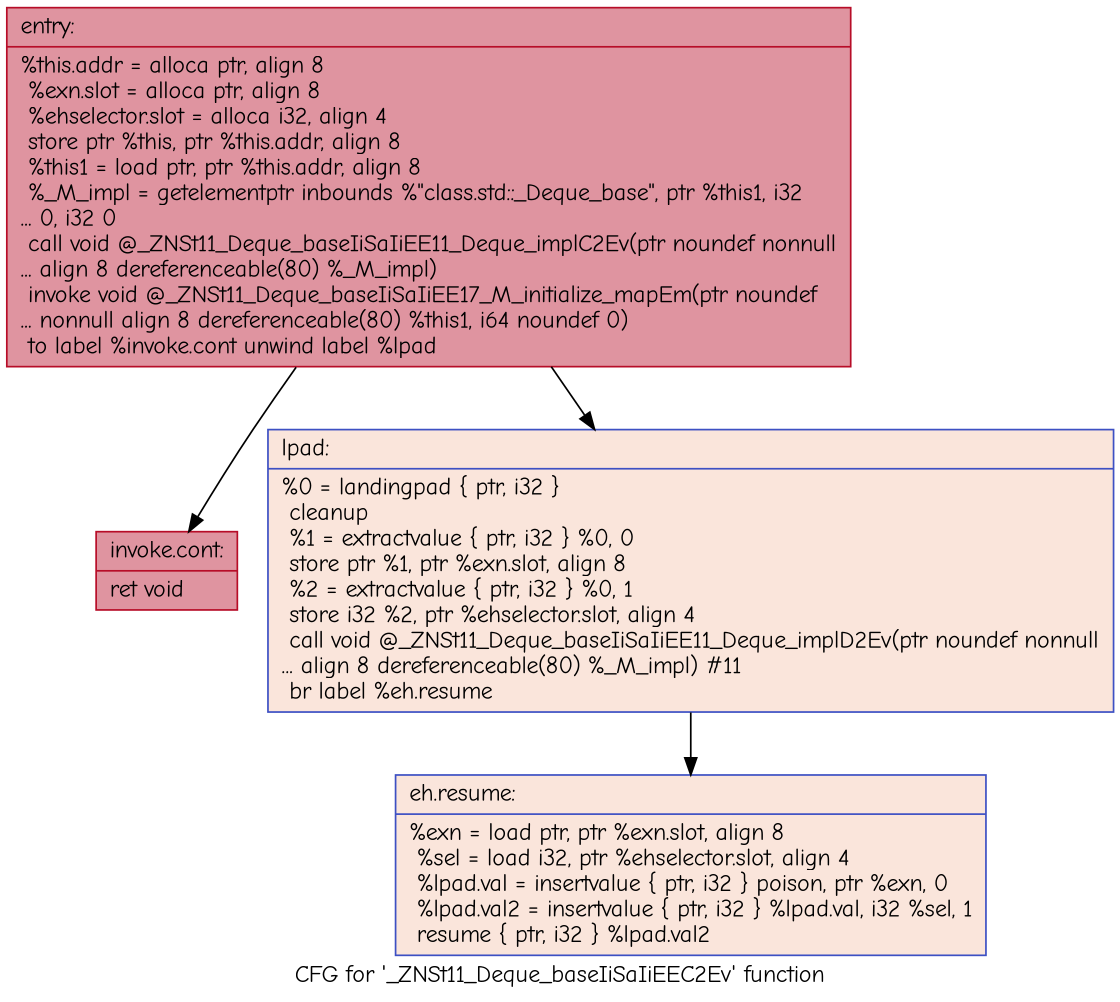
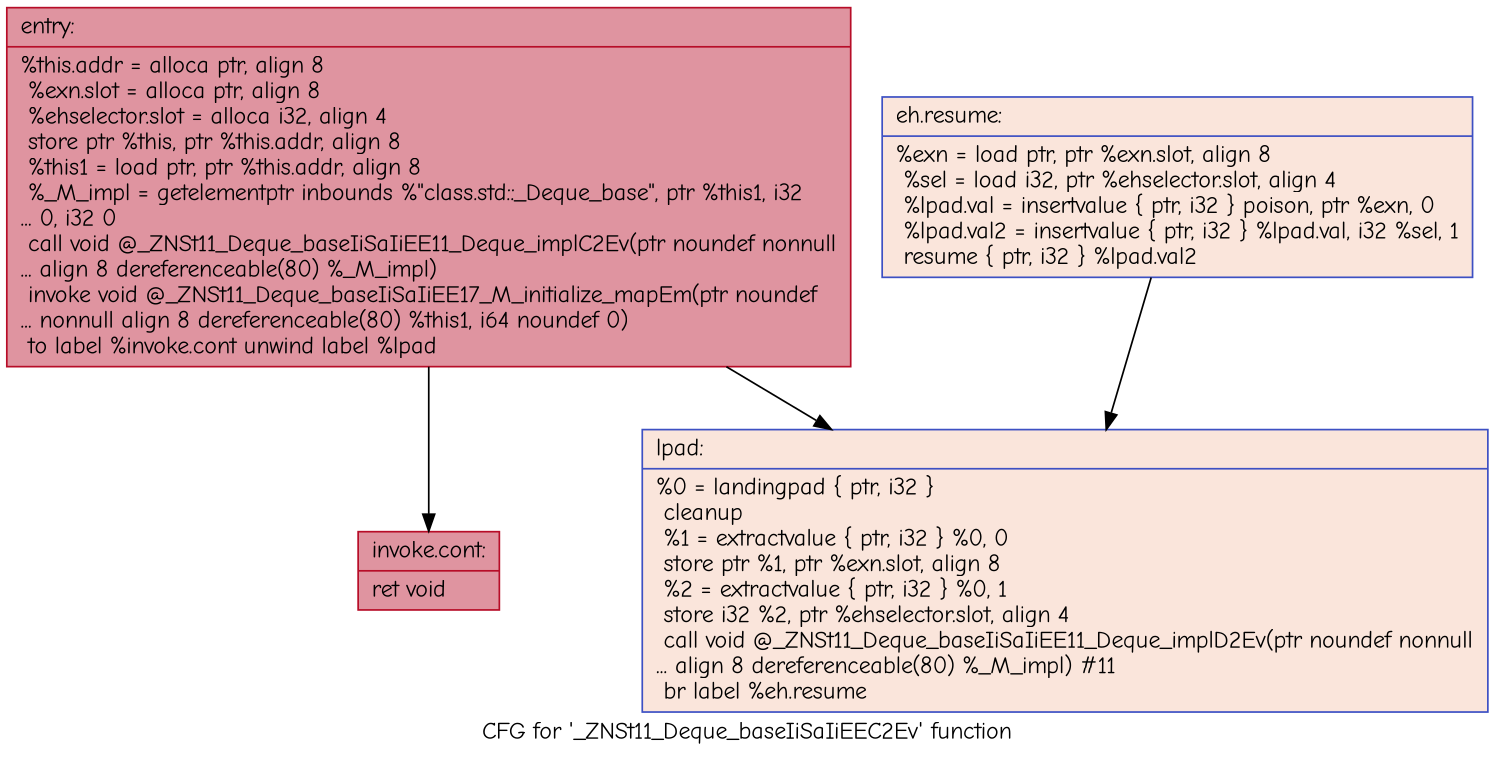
edge "lpad:" -> "eh.resume:": reversed
